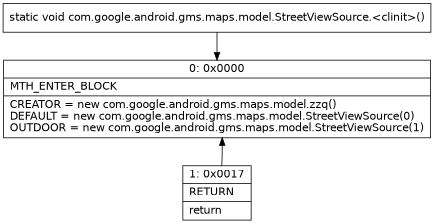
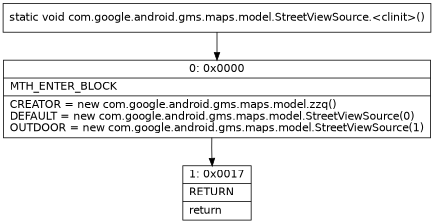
edge "1: 0x0017" -> "0: 0x0000": reversed
